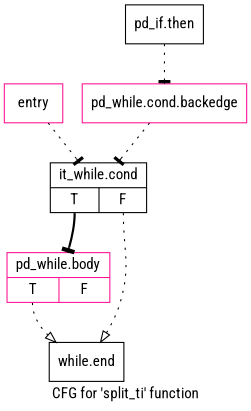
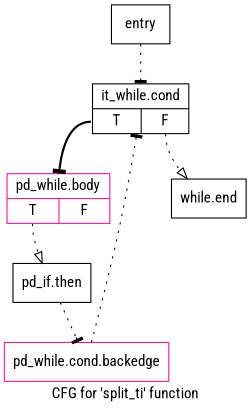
node "entry": color deeppink -> black
edge "pd_while.body" -> "while.end": now "pd_while.body" -> "pd_if.then"
